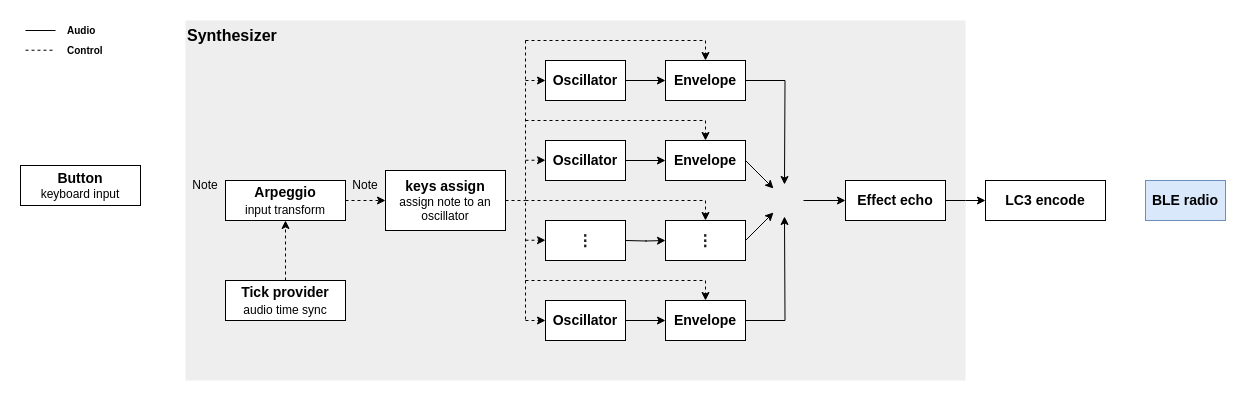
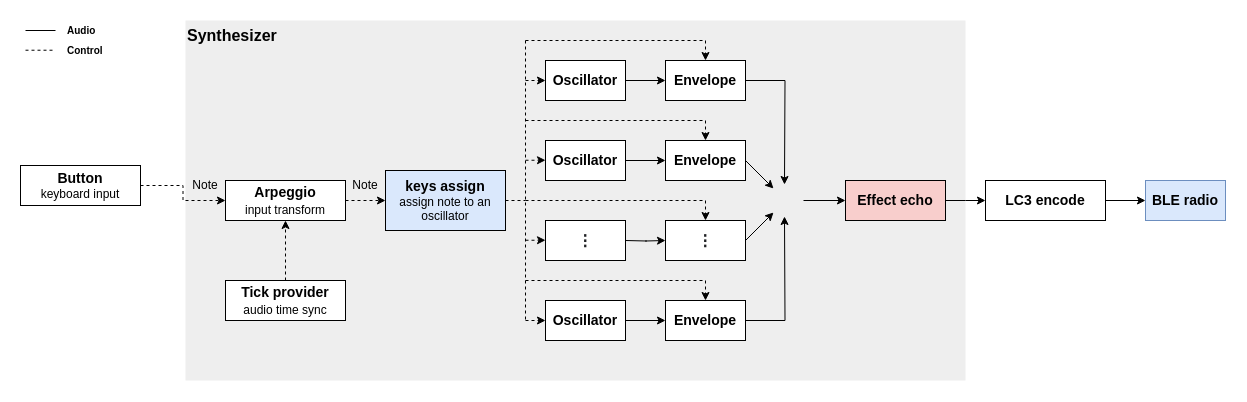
edge "Button keyboard input" -> "Arpeggio input transform": added
node "keys assign assign note to an oscillator": fillcolor #ffffff -> #dae8fc
node "Effect echo": fillcolor #ffffff -> #f8cecc
edge "LC3 encode" -> "BLE radio": added
